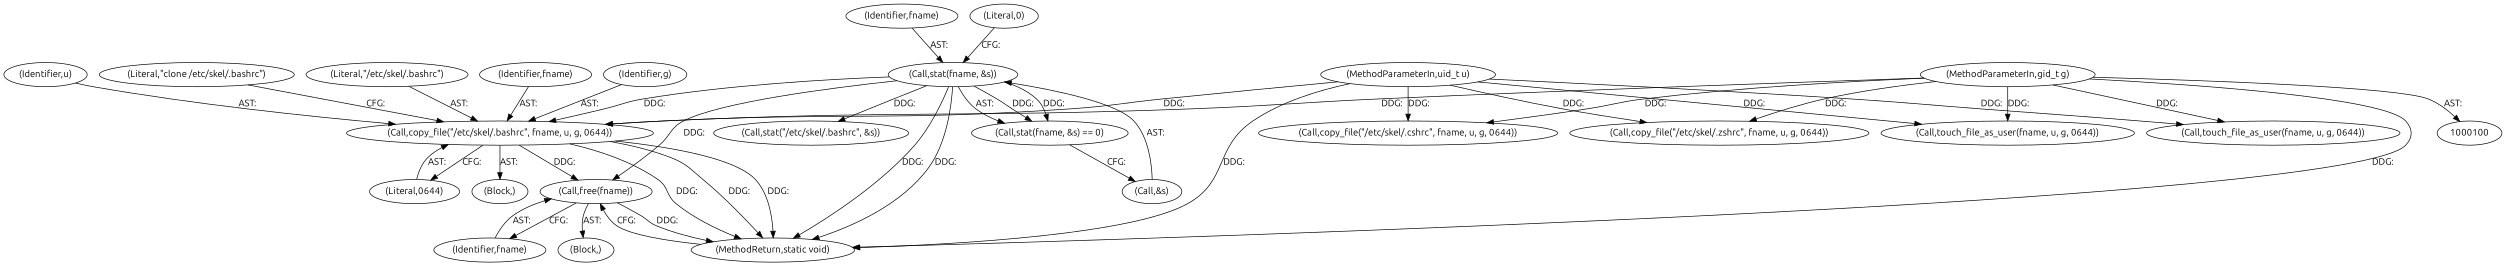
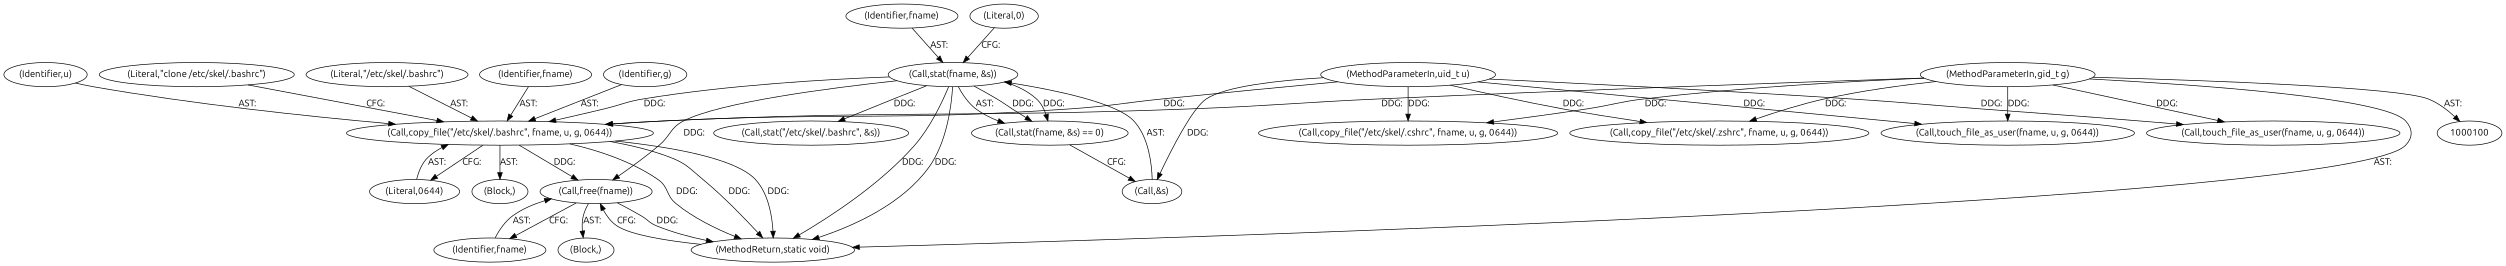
edge "(MethodParameterIn,gid_t g)" -> "(MethodReturn,static void)": label "DDG: " -> "AST: "
edge "(MethodParameterIn,uid_t u)" -> "(MethodReturn,static void)": now "(MethodParameterIn,uid_t u)" -> "(Call,&s)"
